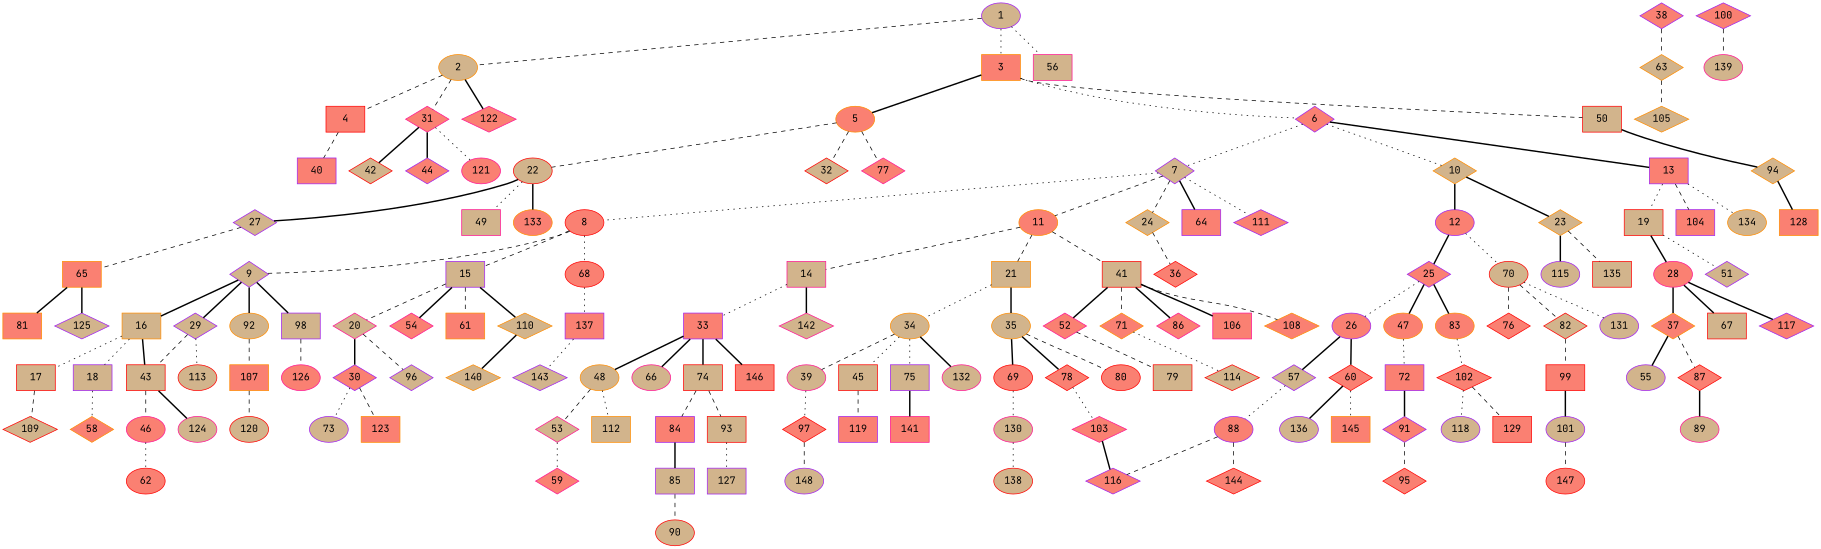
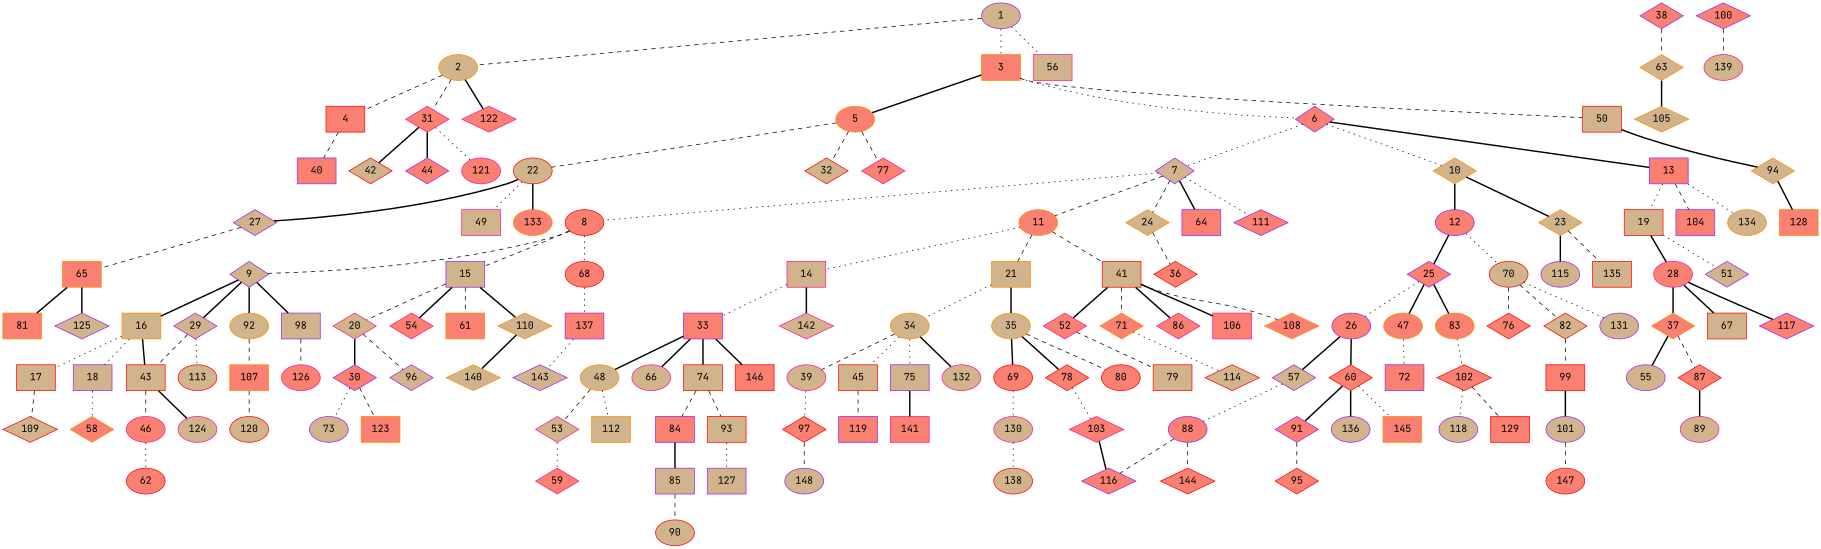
edge "63" -- "105": style dashed -> bold
edge "11" -- "14": style dashed -> dotted
edge "72" -- "91": now "60" -- "91"
